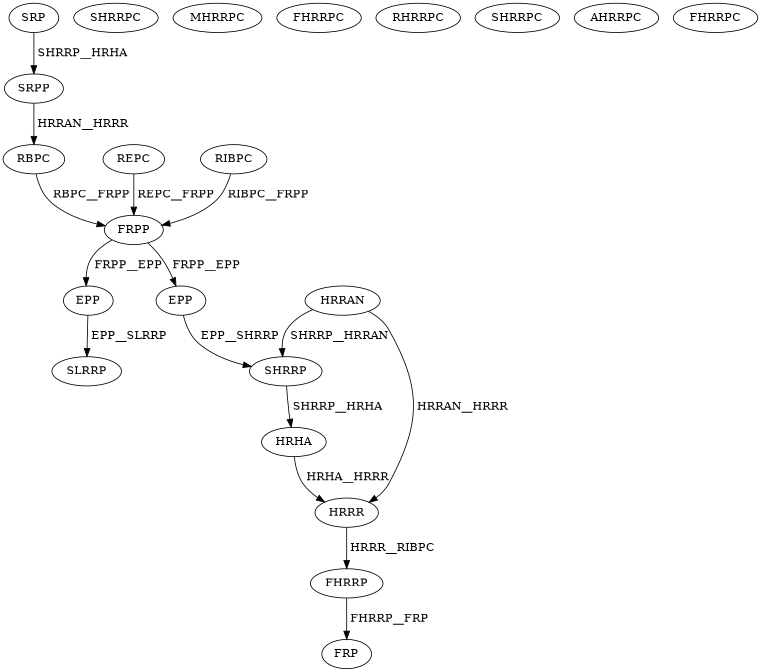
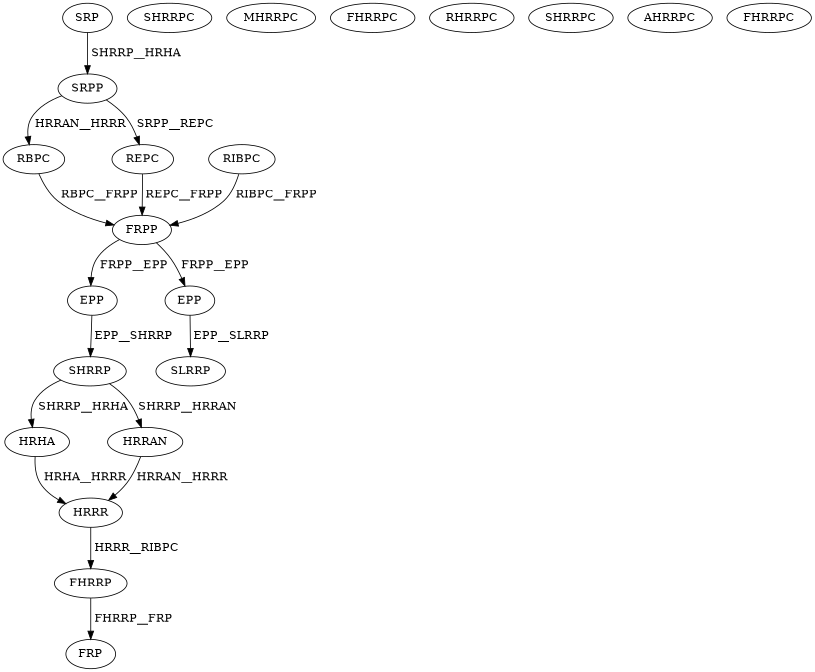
edge "SRPP" -> "REPC": added, label "SRPP__REPC"
edge "HRRAN" -> "SHRRP": reversed
